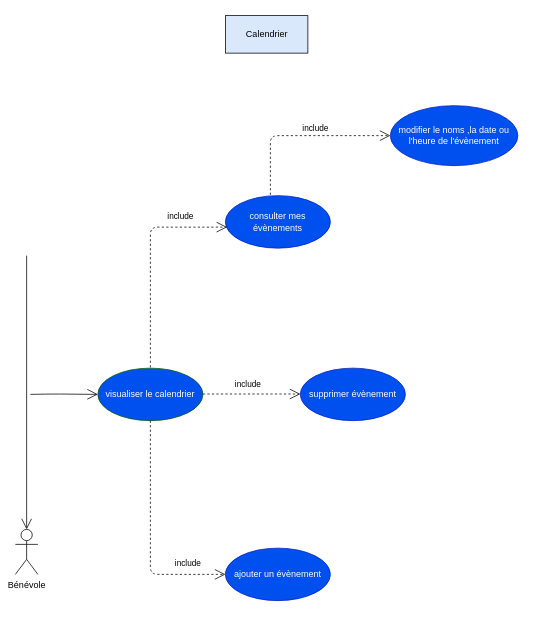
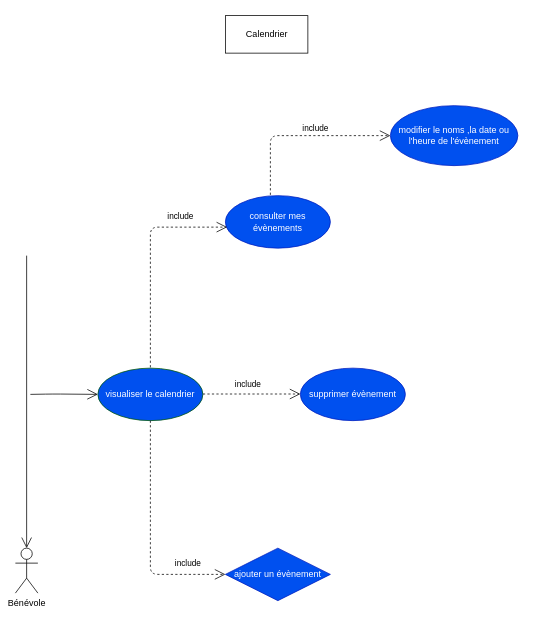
node "Calendrier": fillcolor #dae8fc -> #ffffff
node "Bénévole": moved (27, 552) -> (27, 570)
node "ajouter un évènement": shape ellipse -> diamond
